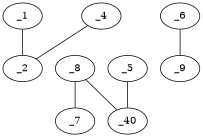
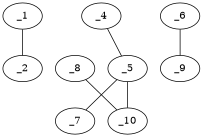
edge "_4" -- "_2": now "_4" -- "_5"
edge "_8" -- "_7": now "_5" -- "_7"
node "_40": label "_40" -> "_10"
